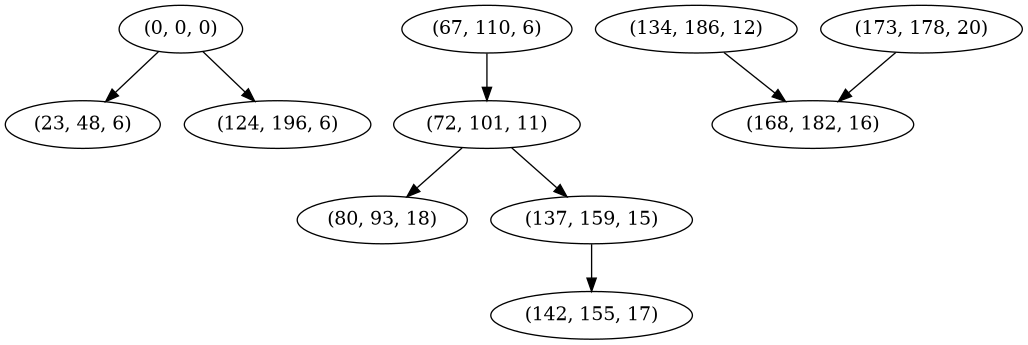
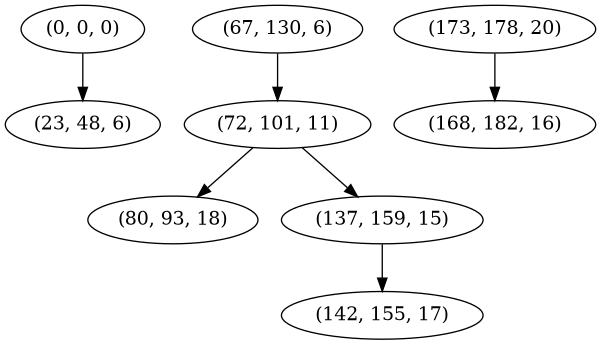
node "(67, 110, 6)": label "(67, 110, 6)" -> "(67, 130, 6)"
node "(134, 186, 12)": removed
node "(124, 196, 6)": removed
